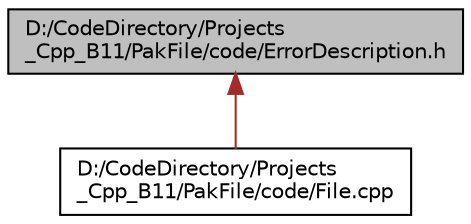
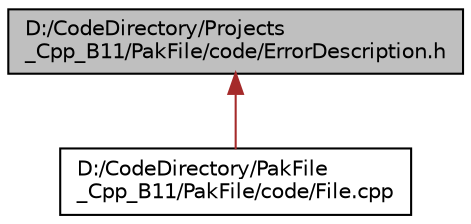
node "D:/CodeDirectory/Projects _Cpp_B11/PakFile/code/File.cpp": label "D:/CodeDirectory/Projects _Cpp_B11/PakFile/code/File.cpp" -> "D:/CodeDirectory/PakFile _Cpp_B11/PakFile/code/File.cpp"
